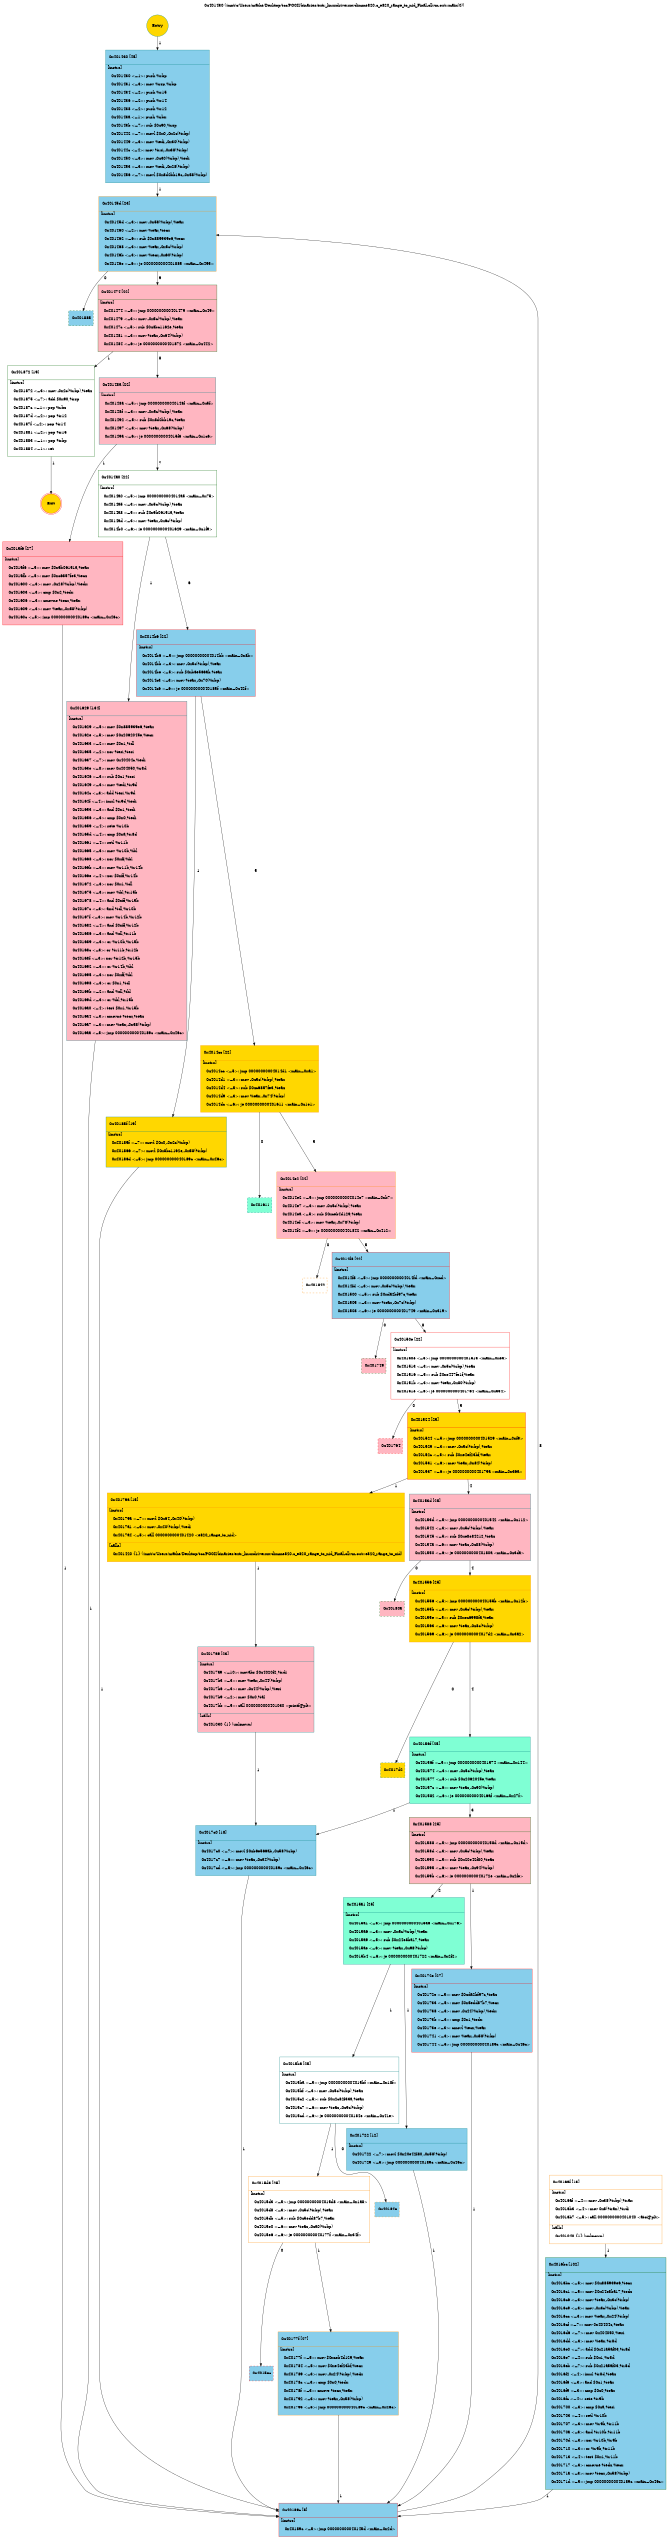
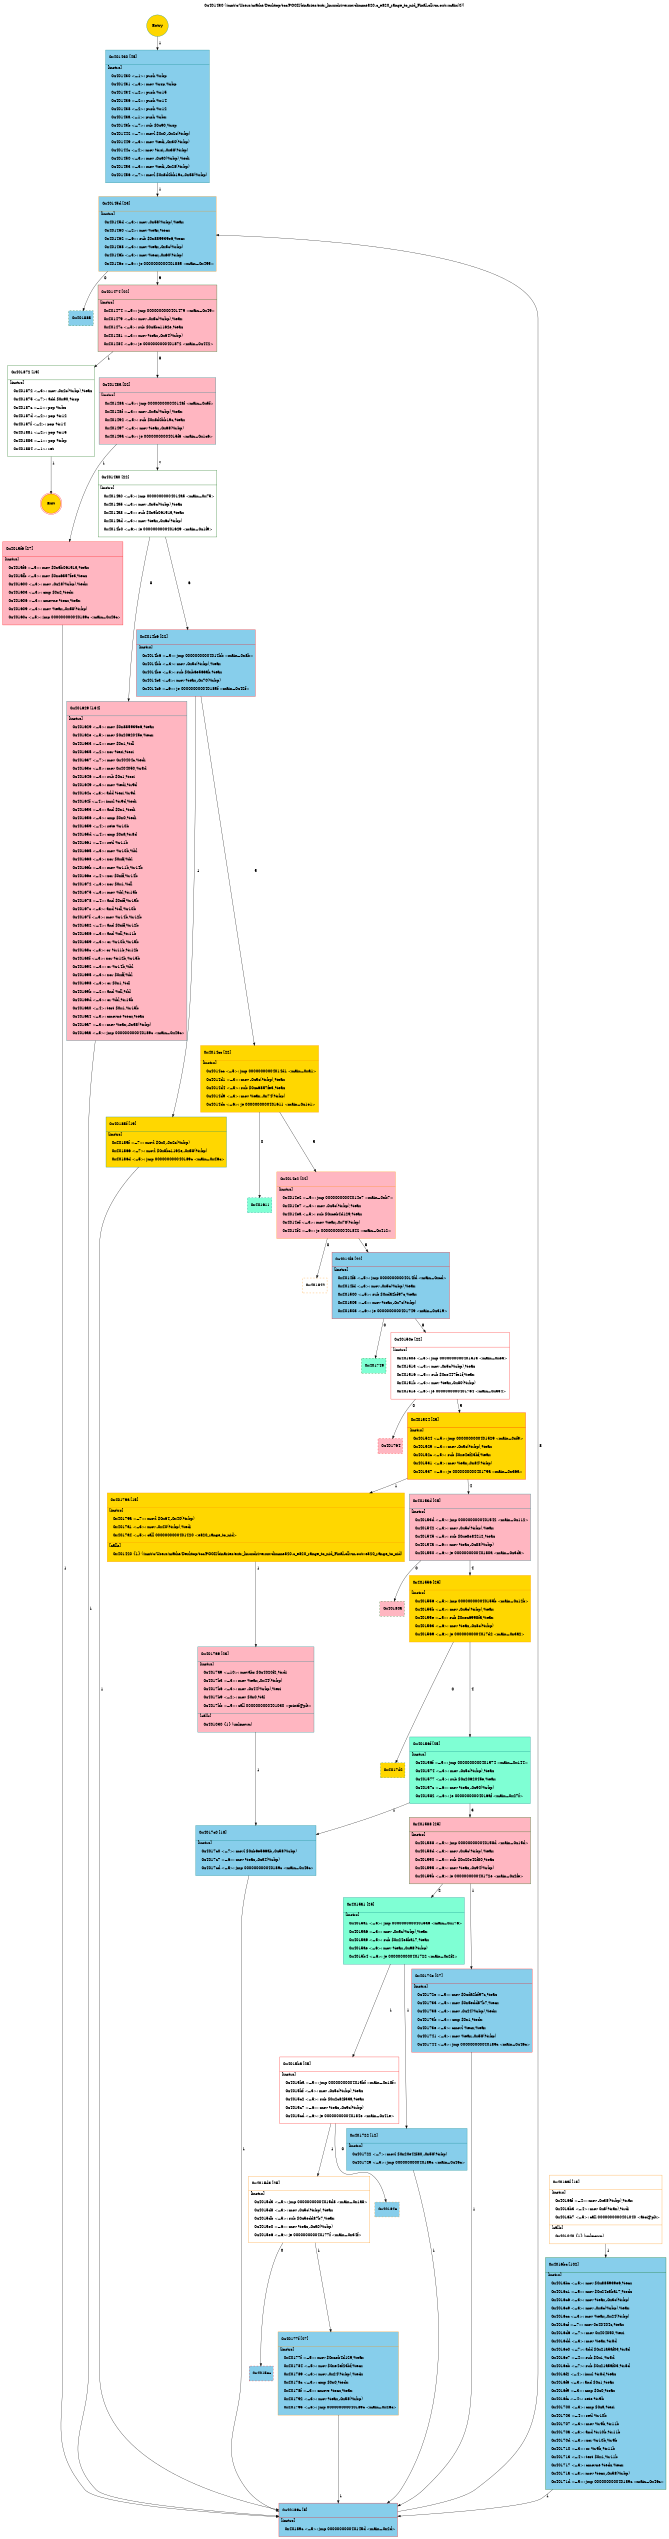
edge "0x4014a0 [22]" -> "0x401629 [134]": label " 1" -> " 8"
node "0x401749": fillcolor lightpink -> aquamarine
node "0x4015ba [25]": color teal -> red
